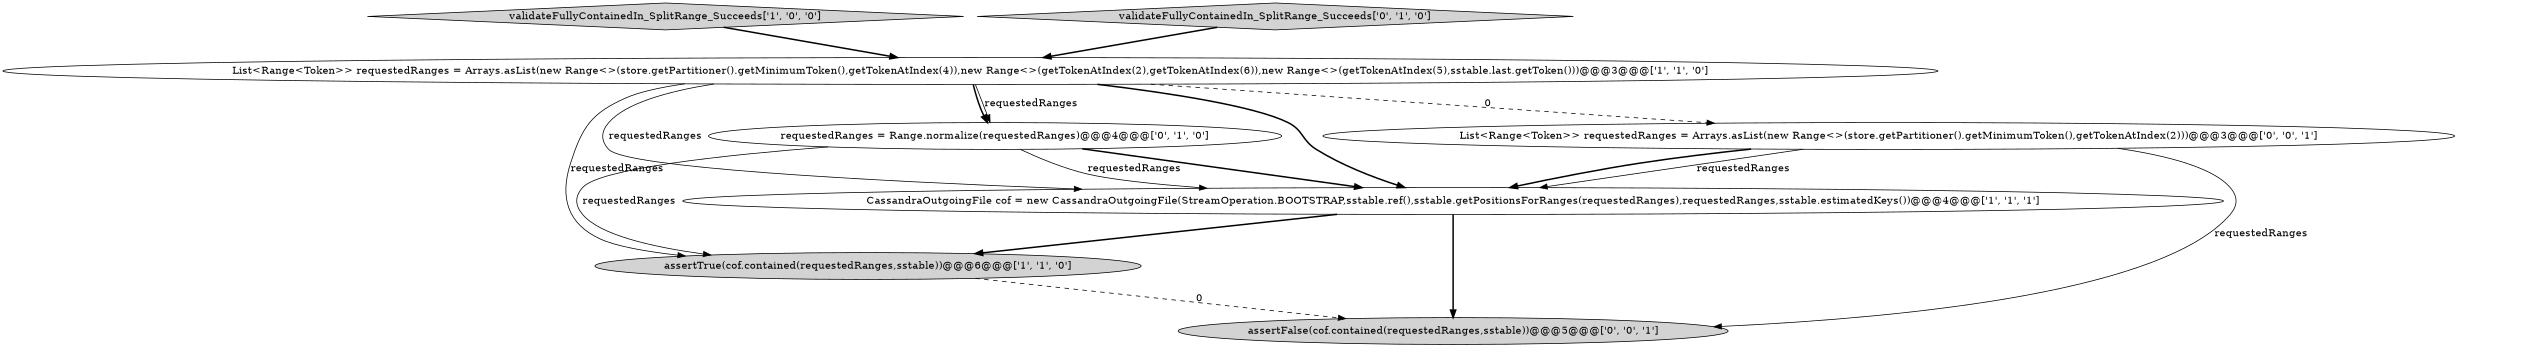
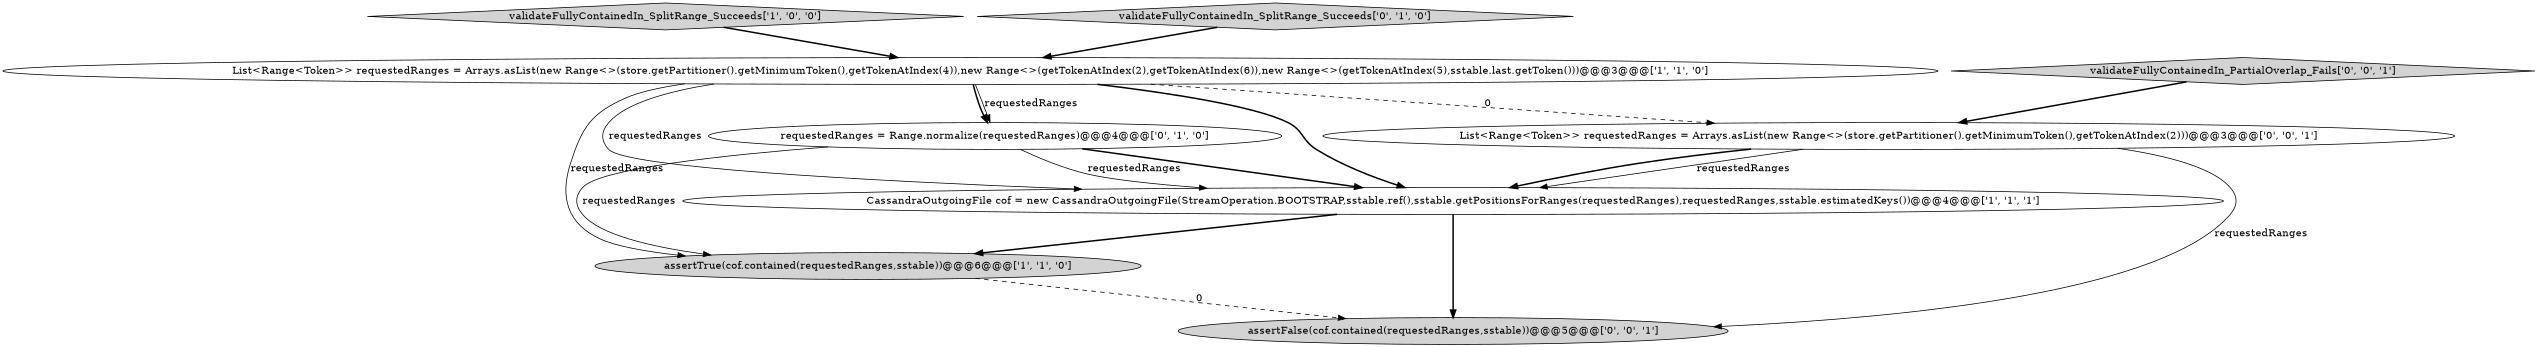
node "validateFullyContainedIn_PartialOverlap_Fails['0', '0', '1']": added
